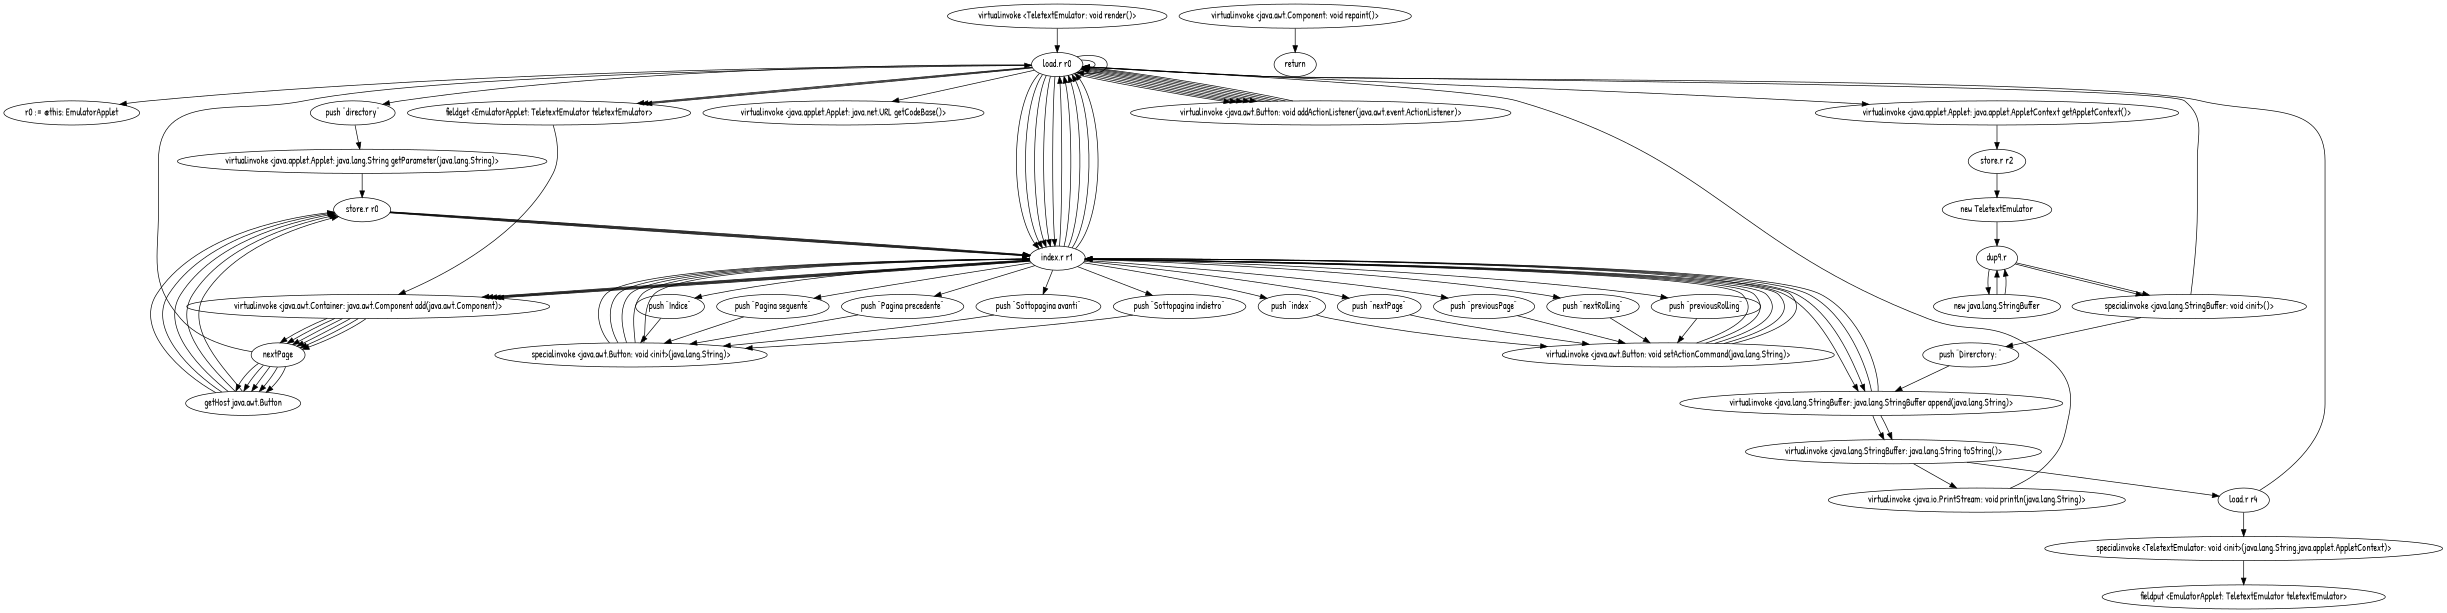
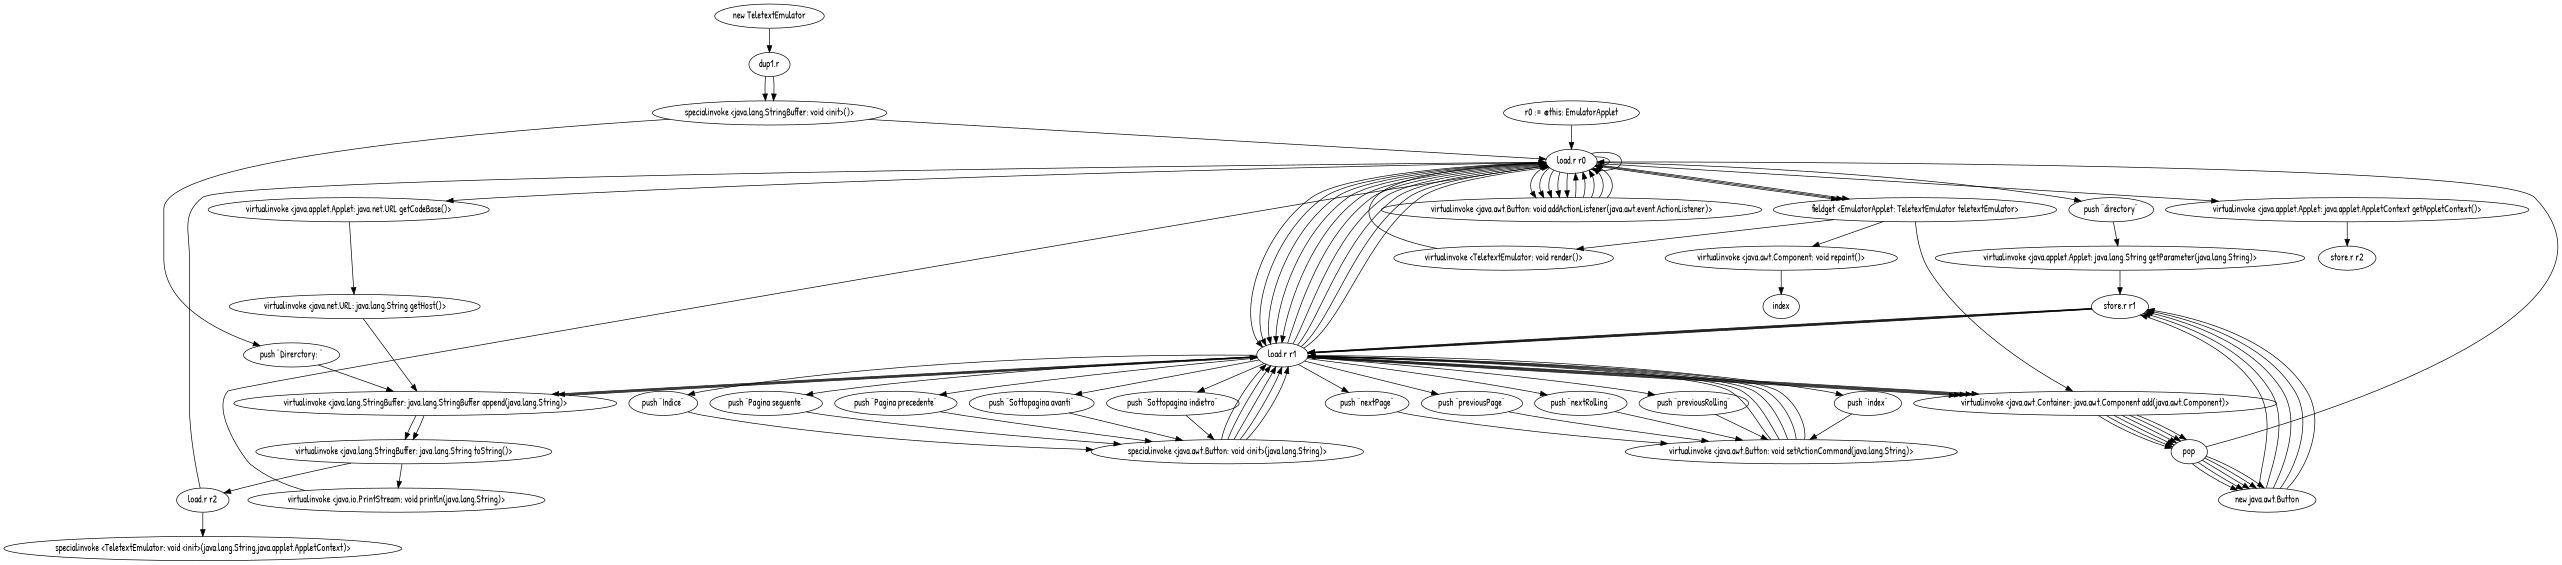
node "return": label "return" -> "index"
edge "load.r r0" -> "r0 := @this: EmulatorApplet": reversed
edge "store.r r2" -> "new TeletextEmulator": removed
node "store.r r0": label "store.r r0" -> "store.r r1"
edge "fieldget <EmulatorApplet: TeletextEmulator teletextEmulator>" -> "virtualinvoke <java.awt.Component: void repaint()>": added
edge "fieldget <EmulatorApplet: TeletextEmulator teletextEmulator>" -> "virtualinvoke <TeletextEmulator: void render()>": added
node "index.r r1": label "index.r r1" -> "load.r r1"
node "dup9.r": label "dup9.r" -> "dup1.r"
node "virtualinvoke <java.net.URL: java.lang.String getHost()>": added
node "new java.lang.StringBuffer": removed
node "nextPage": label "nextPage" -> "pop"
node "getHost java.awt.Button": label "getHost java.awt.Button" -> "new java.awt.Button"
node "load.r r4": label "load.r r4" -> "load.r r2"
node "fieldput <EmulatorApplet: TeletextEmulator teletextEmulator>": removed
